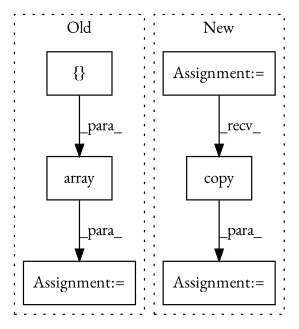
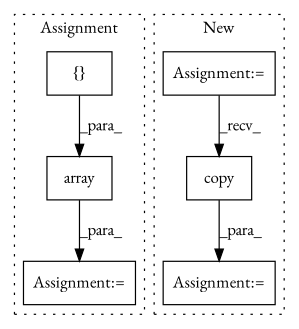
cluster "Old": label "Old" -> "Assignment"
